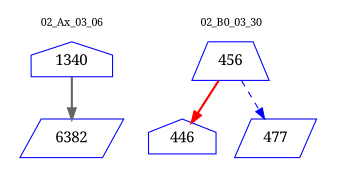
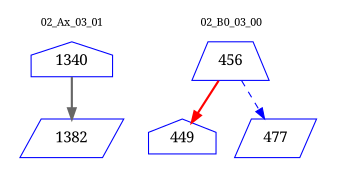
cluster "02_Ax_03_06": label "02_Ax_03_06" -> "02_Ax_03_01"
cluster "02_B0_03_30": label "02_B0_03_30" -> "02_B0_03_00"
node "6382": label "6382" -> "1382"
node "446": label "446" -> "449"
